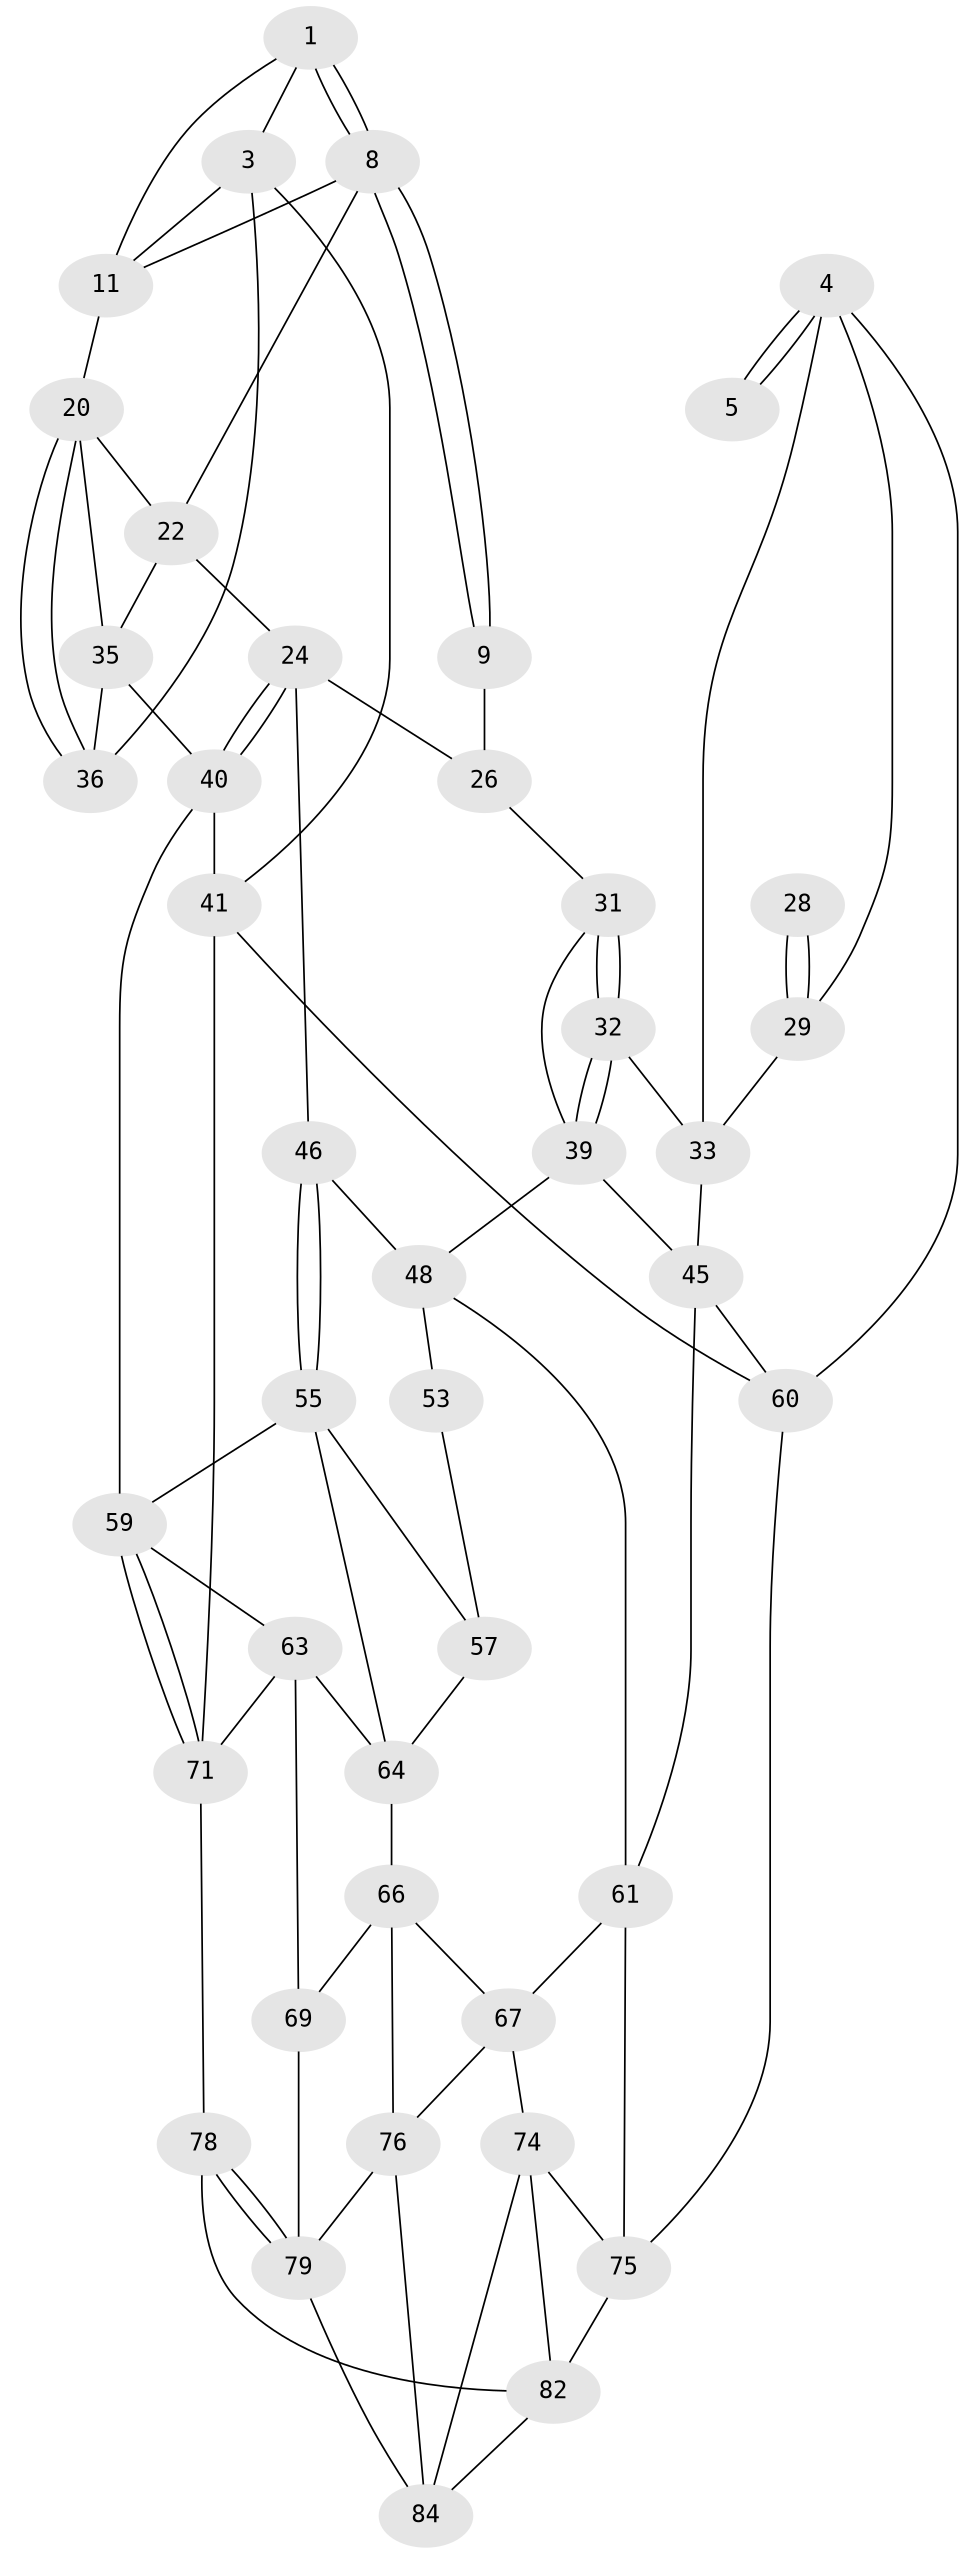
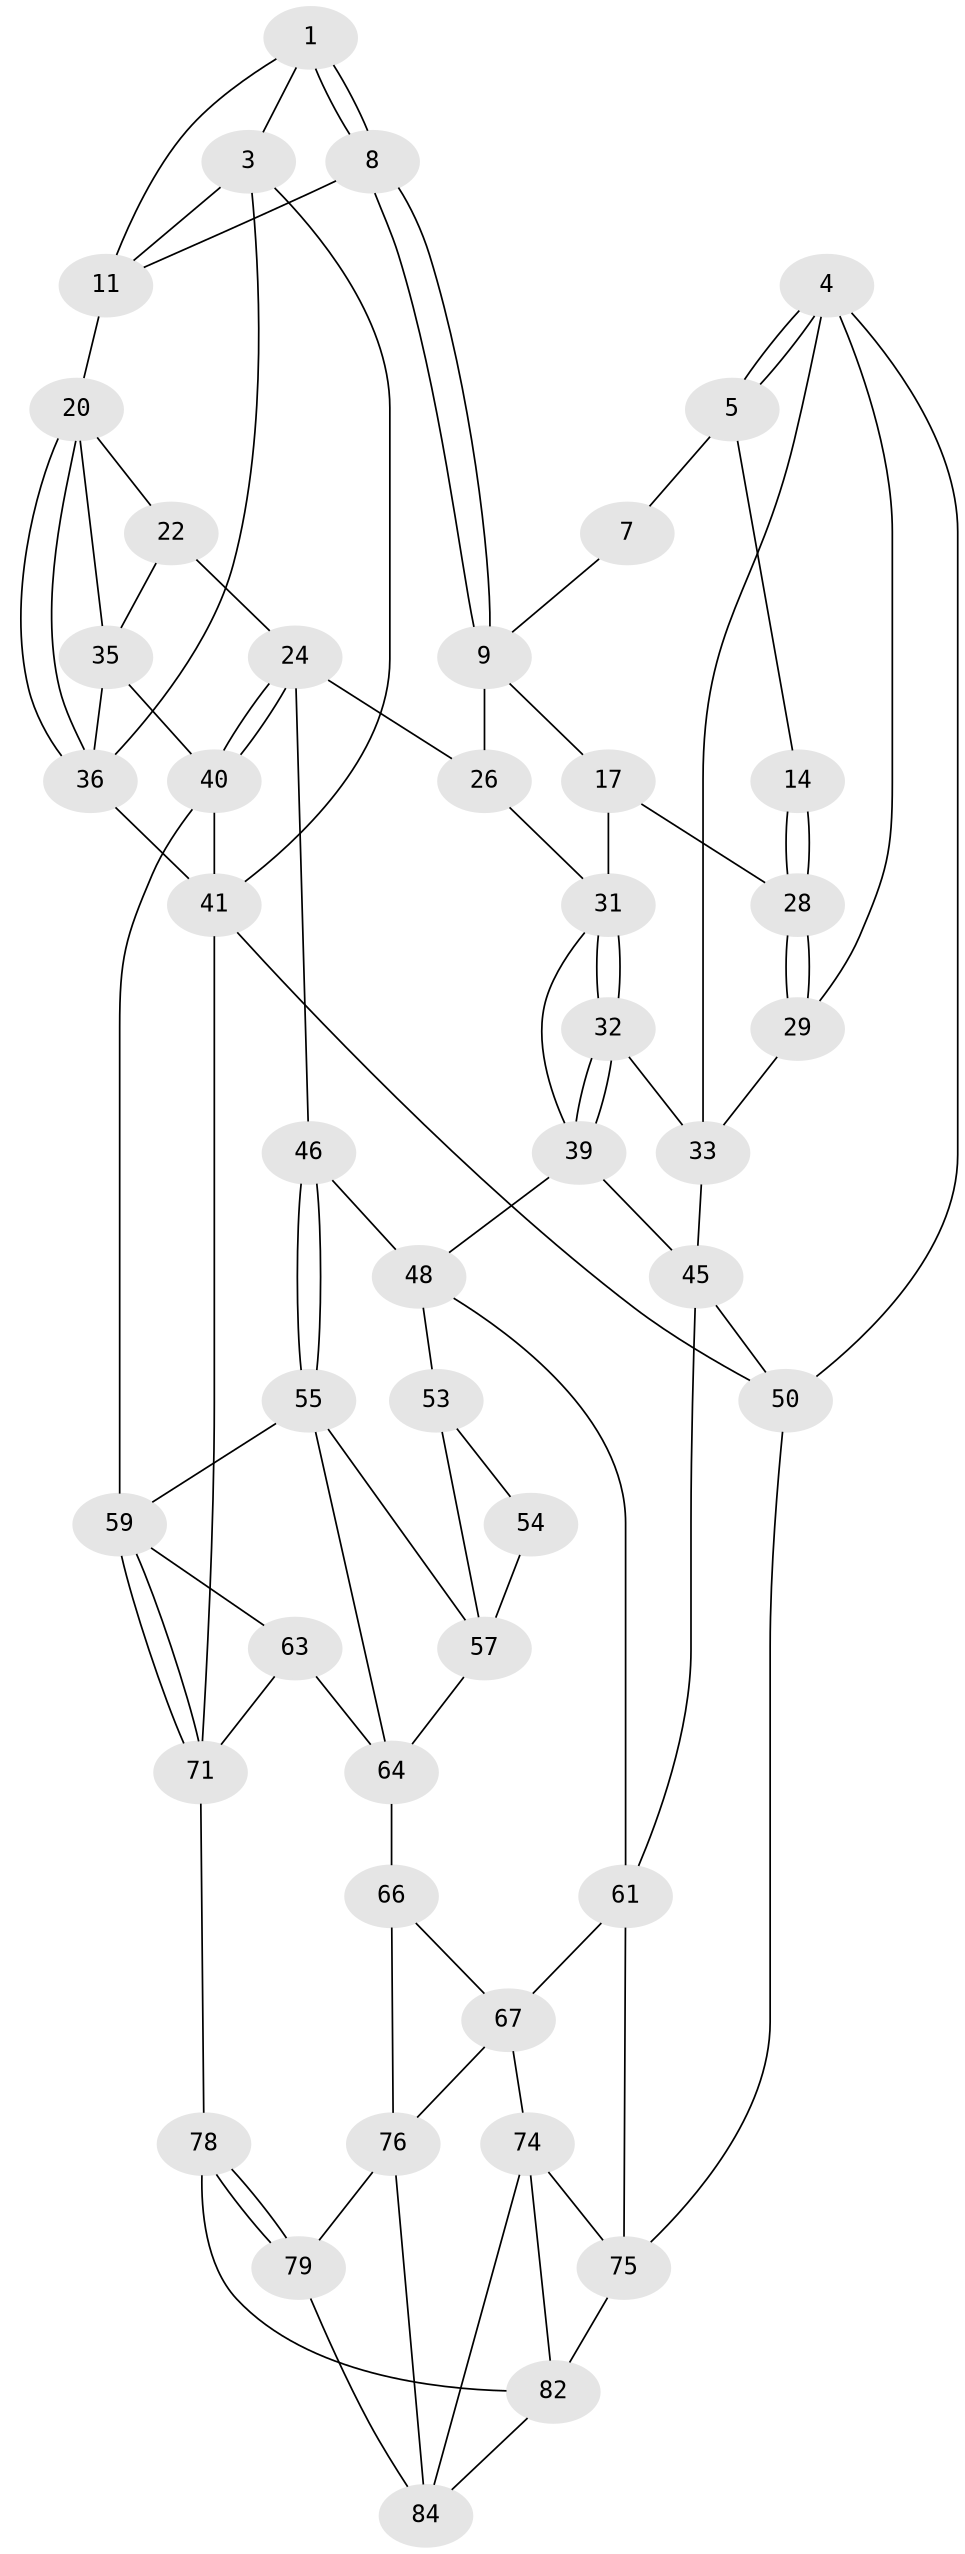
edge "8" -- "22": removed
node "7": added
node "17": added
node "14": added
edge "36" -- "41": added
node "60": label "60" -> "50"
node "54": added
node "69": removed
